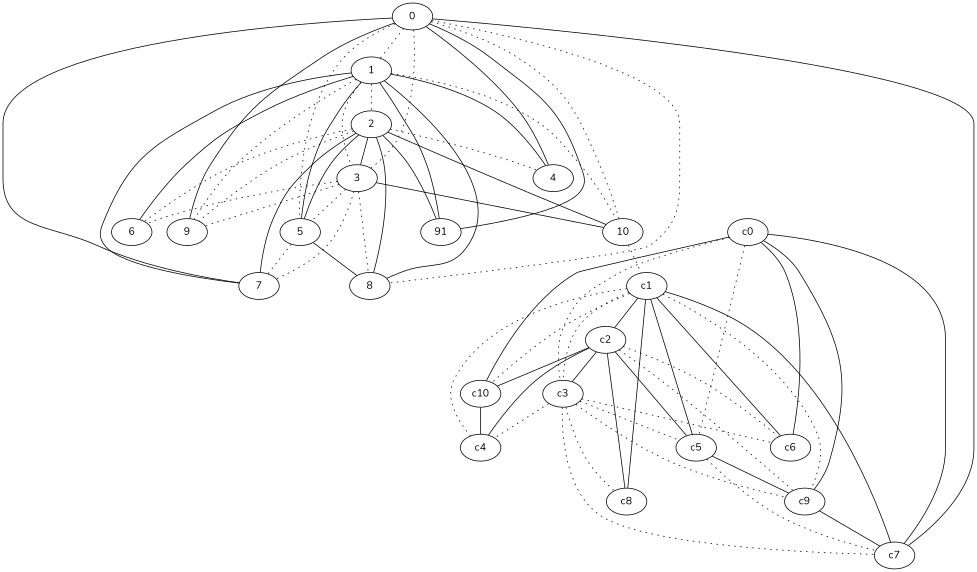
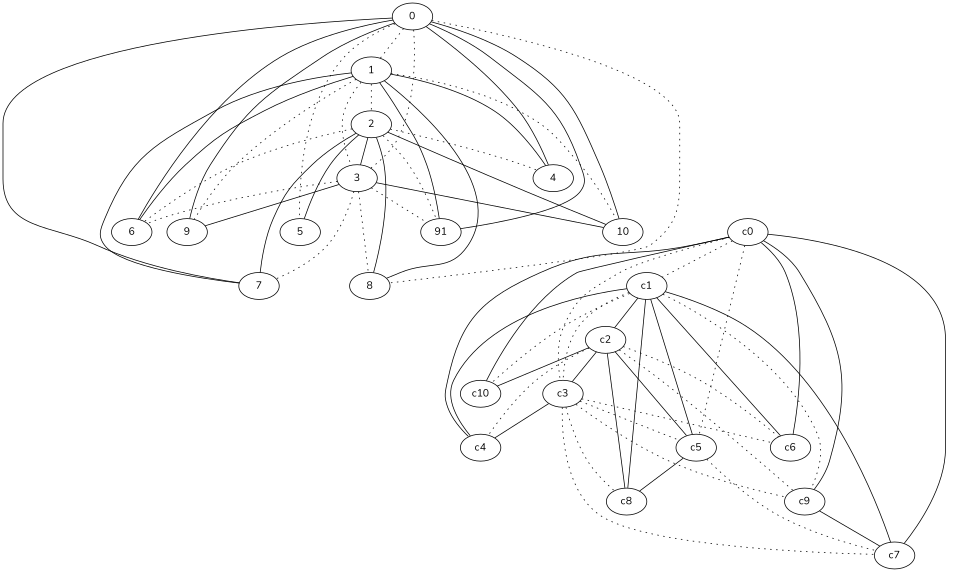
edge "0" -- "10": style dotted -> solid
edge "0" -- "c7": now "0" -- "6"
edge "1" -- "5": removed
edge "2" -- "9": removed
edge "2" -- "91": style solid -> dotted
edge "3" -- "9": style dotted -> solid
edge "3" -- "5": now "3" -- "91"
edge "5" -- "7": removed
edge "5" -- "8": removed
edge "10" -- "c1": now "c0" -- "c1"
edge "c1" -- "c4": style dotted -> solid
edge "c2" -- "c4": style solid -> dotted
edge "c10" -- "c4": now "c0" -- "c4"
edge "c3" -- "c4": style dotted -> solid
edge "c5" -- "c9": now "c5" -- "c8"
